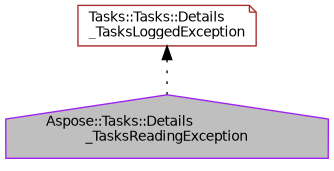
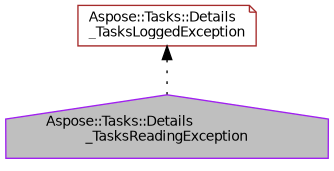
node "Tasks::Tasks::Details _TasksLoggedException": label "Tasks::Tasks::Details _TasksLoggedException" -> "Aspose::Tasks::Details _TasksLoggedException"
